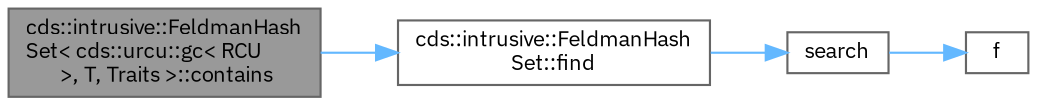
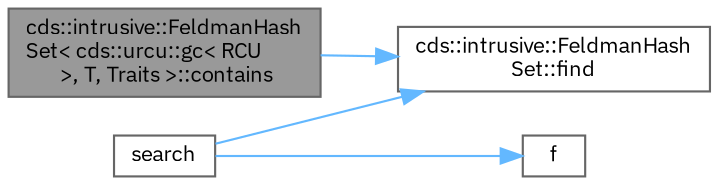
edge "cds::intrusive::FeldmanHash Set::find" -> "search": reversed
